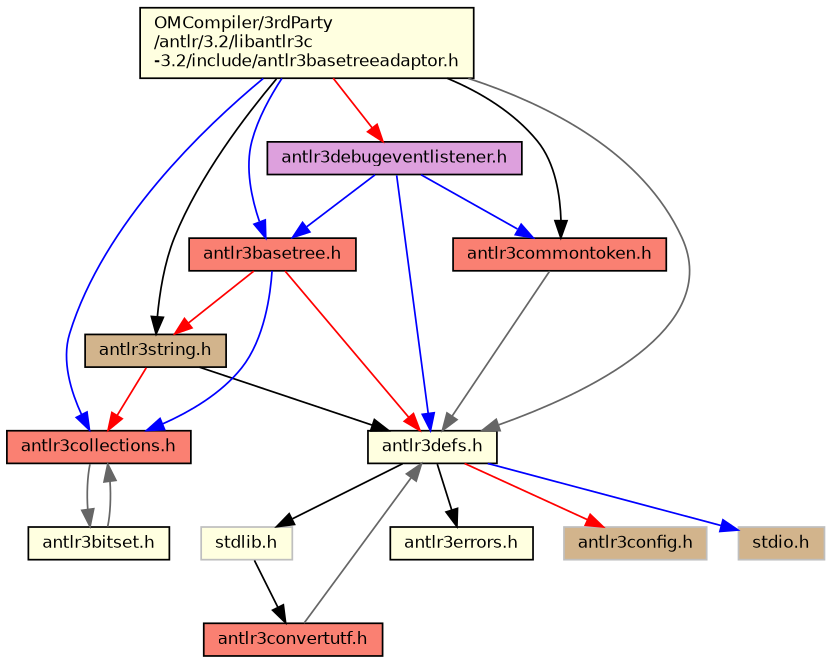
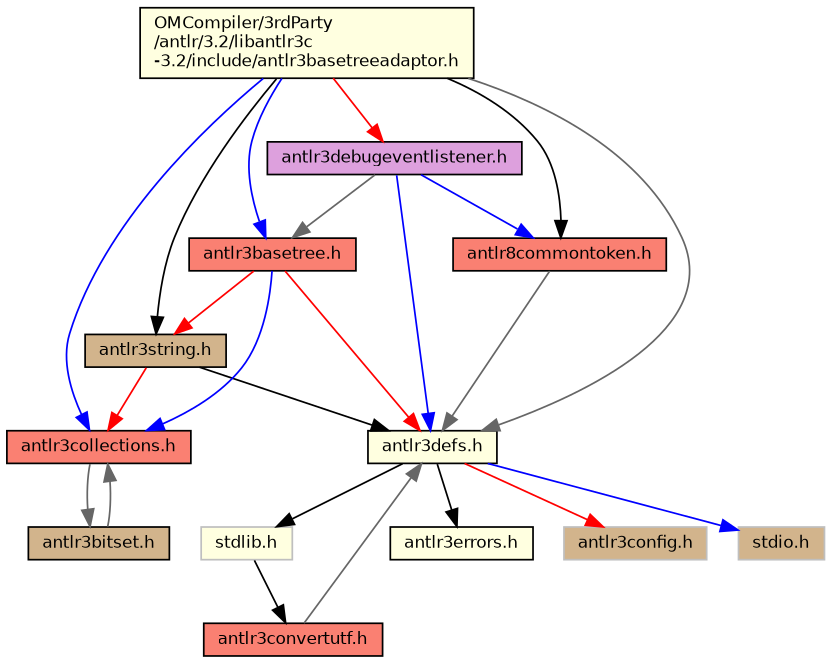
edge "antlr3debugeventlistener.h" -> "antlr3basetree.h": color blue -> gray40
node "antlr3commontoken.h": label "antlr3commontoken.h" -> "antlr8commontoken.h"
node "antlr3bitset.h": fillcolor lightyellow -> tan
